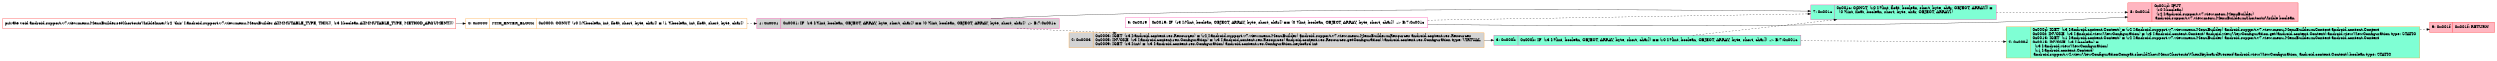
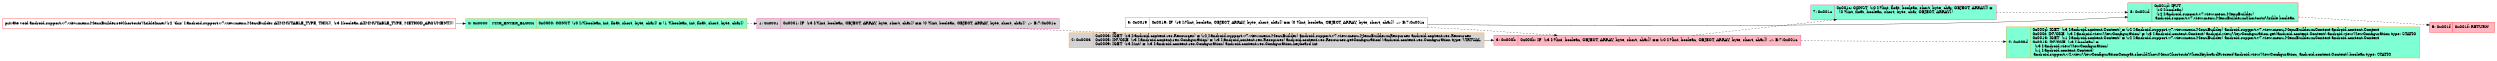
edge "1: 0x0001" -> "7: 0x001c": removed
node "8: 0x001d": fillcolor lightpink -> aquamarine
edge "5: 0x0019" -> "7: 0x001c": now "5: 0x0019" -> "3: 0x000b"
node "0: 0x0000": fillcolor white -> aquamarine
edge "4: 0x000d" -> "9: 0x001f": now "8: 0x001d" -> "9: 0x001f"
node "3: 0x000b": fillcolor aquamarine -> lightpink
